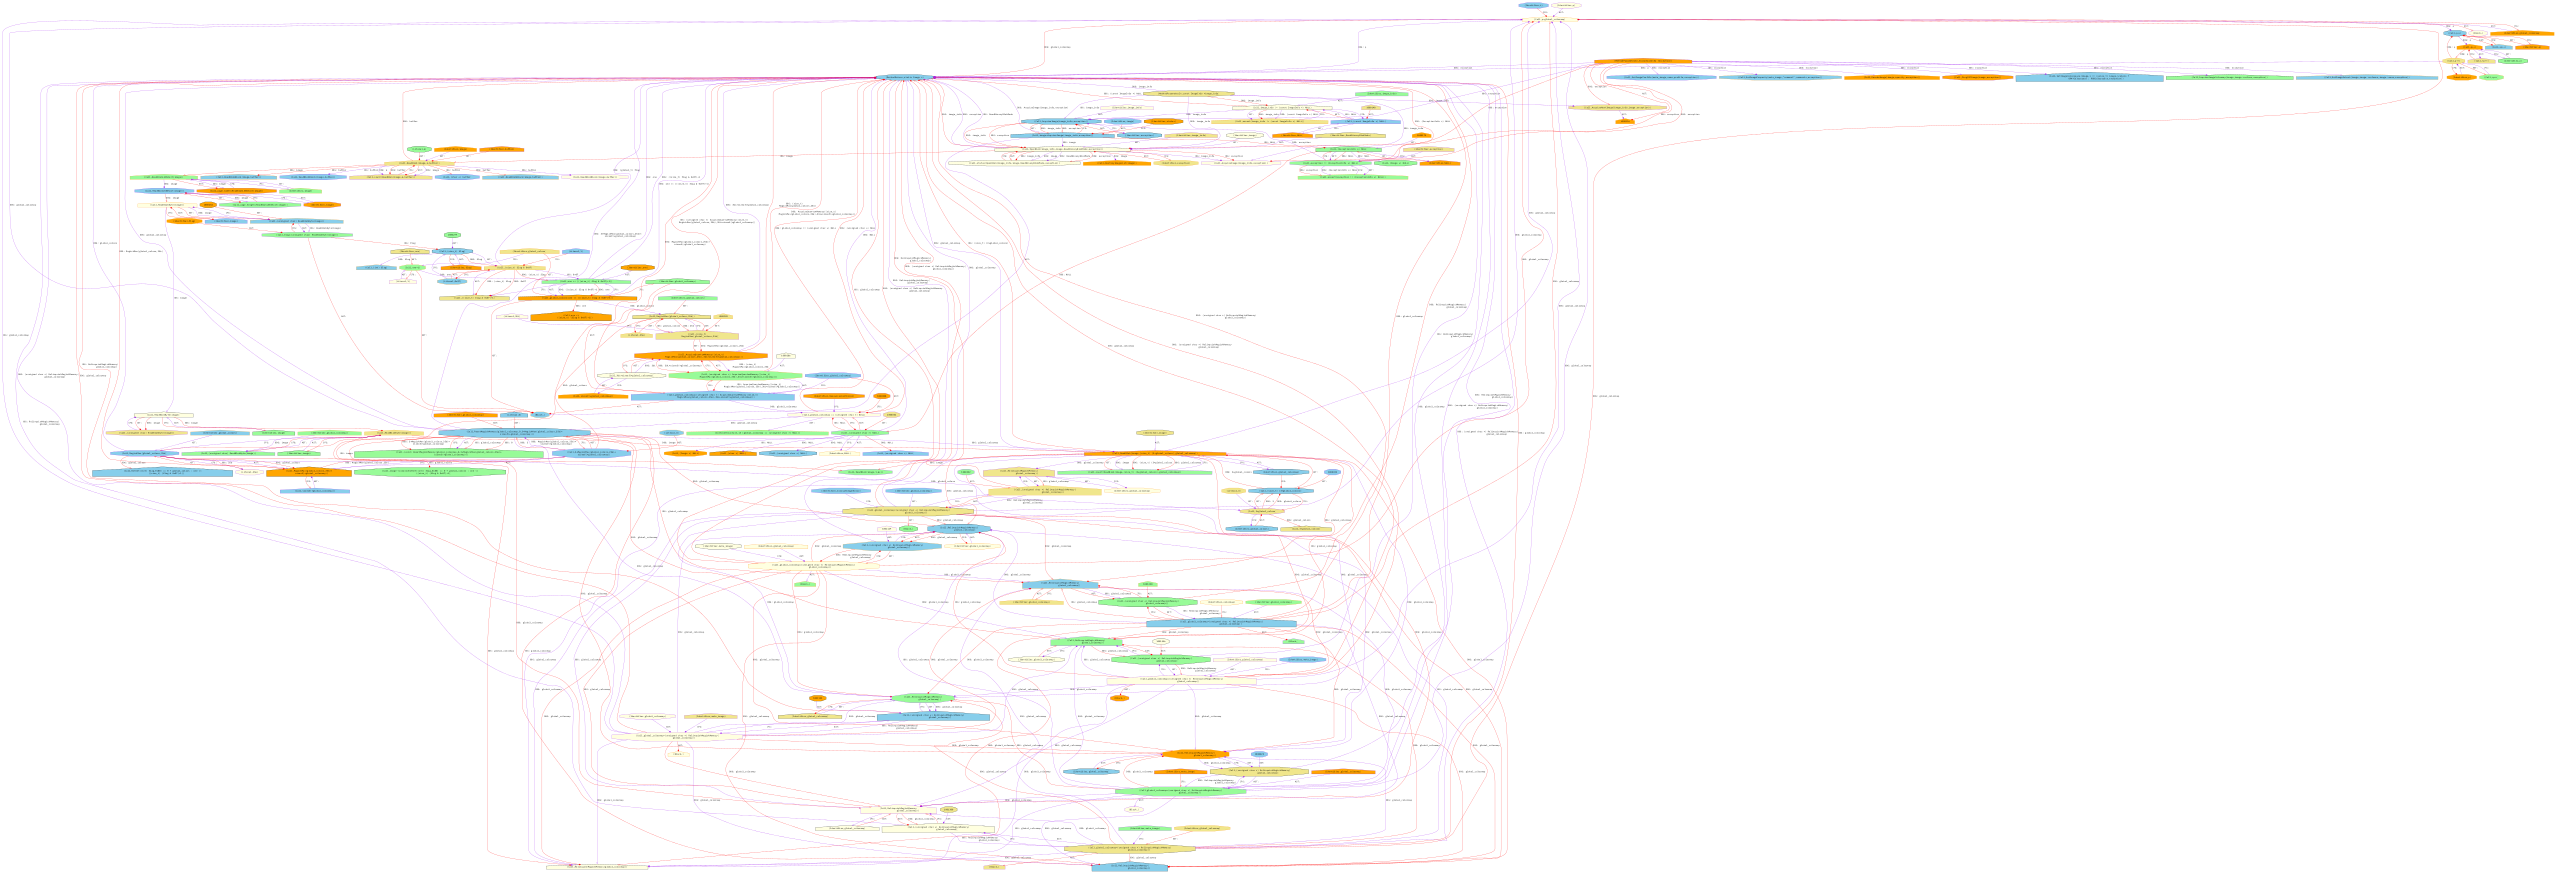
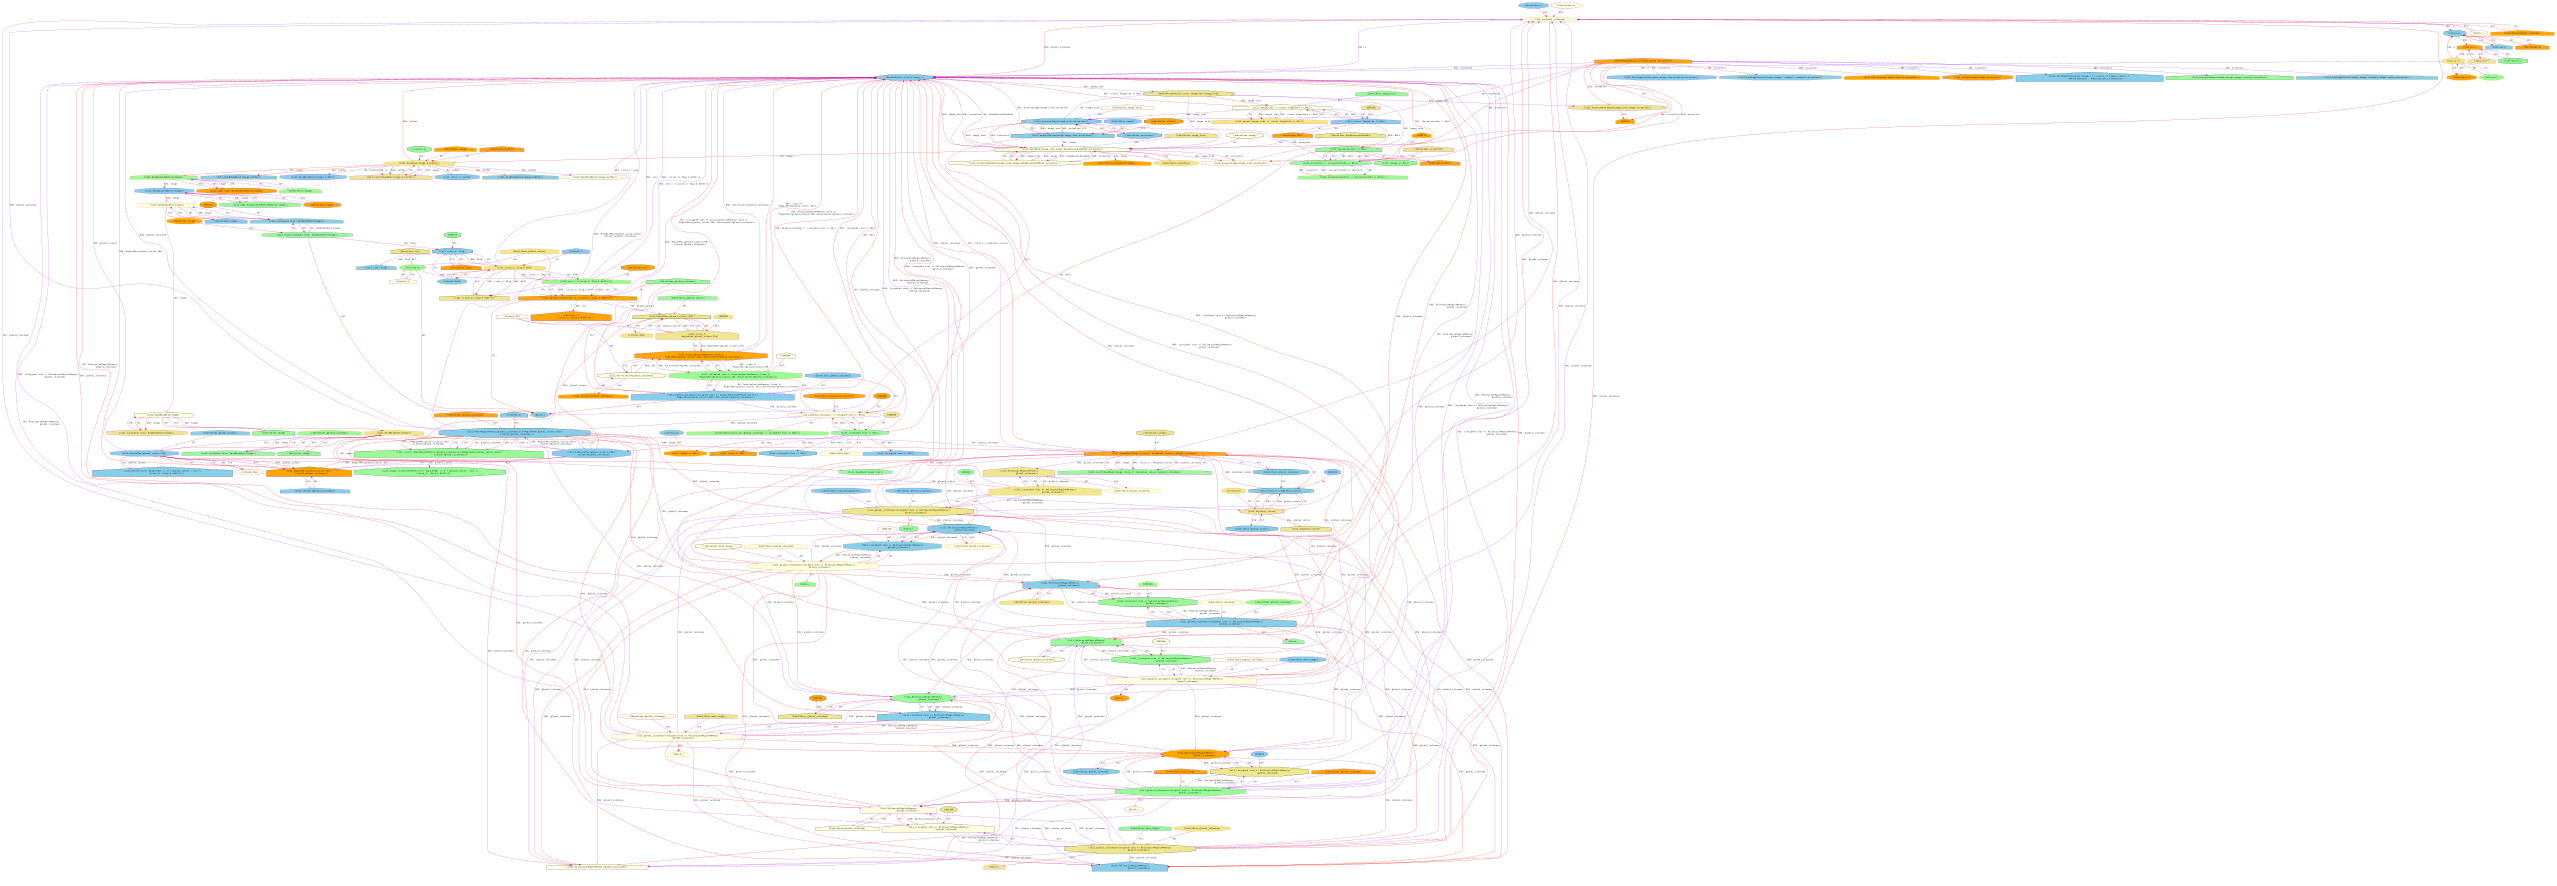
edge "(MethodParameterIn,const ImageInfo *image_info)" -> "(MethodReturn,static Image *)": reversed
edge "(Call,image=AcquireImage(image_info,exception))" -> "(Call,(ExceptionInfo *) NULL)": now "(Call,(const ImageInfo *) NULL)" -> "(Call,(ExceptionInfo *) NULL)"
edge "(Call,(size_t) flag & 0x07)" -> "(MethodReturn,static Image *)": label "DDG: (global_t) flag" -> "DDG: (size_t) flag"
node "(Call,one << (((size_t) flag & 0x07)+1))": color purple -> darkorange
node "(Call,one << ((size_t) (flag & 0x07)+1))": color black -> purple
edge "(Literal,3UL)" -> "(Call,3UL*sizeof(*global_colormap))": added, label "AST:"
